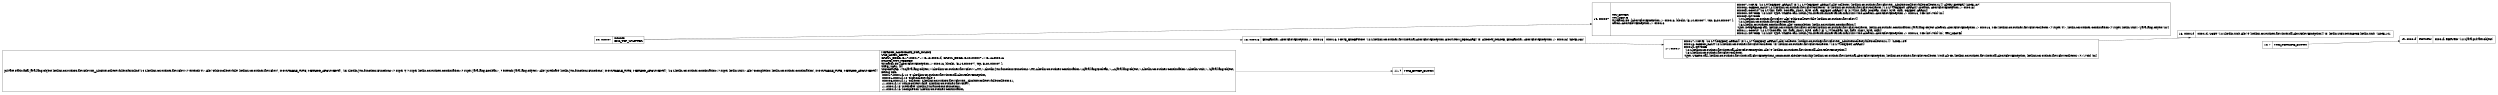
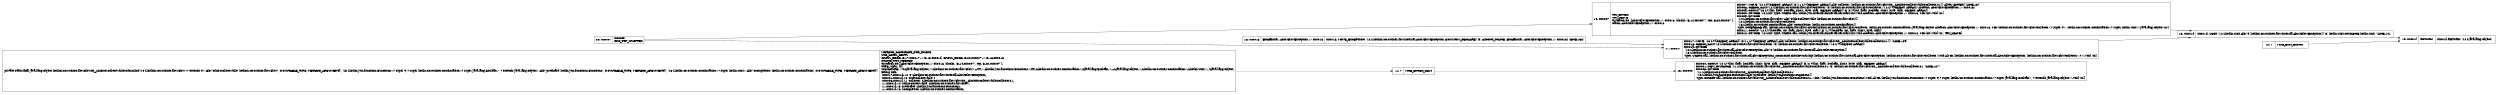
edge "14: 0x0007" -> "18: 0x001d": added
edge "18: 0x001d" -> "19: 0x001f": added
node "19: 0x001f": text "0x001f: RETURN  (r2 I:java.private.Object)" -> "0x001f: RETURN  (r2 I:java.lang.Object)"
edge "20: 0x0007" -> "16: 0x0016": now "20: 0x0007" -> "17: 0x0017"
node "12: ?": text "MTH_DECLARE_BLOCK" -> "MTH_EXIT_BLOCK"
node "11: ?": text "MTH_ENTER_BLOCK" -> "MTH_ENTER_CAST"
node "13: 0x0000": added
